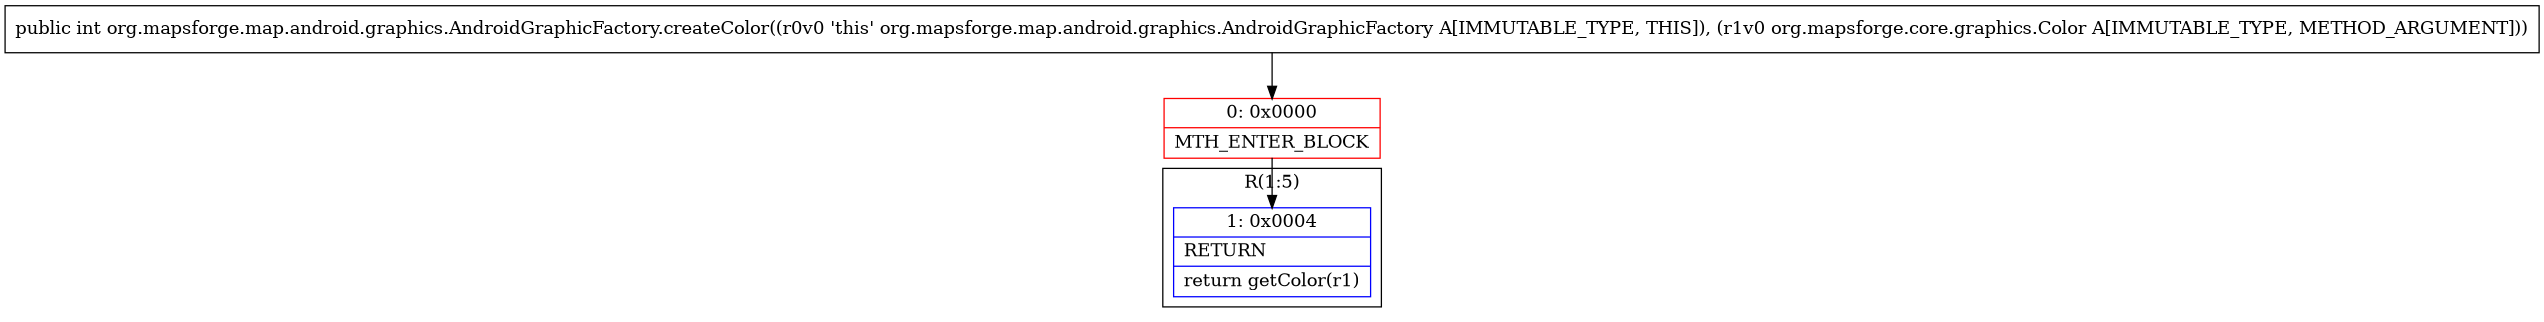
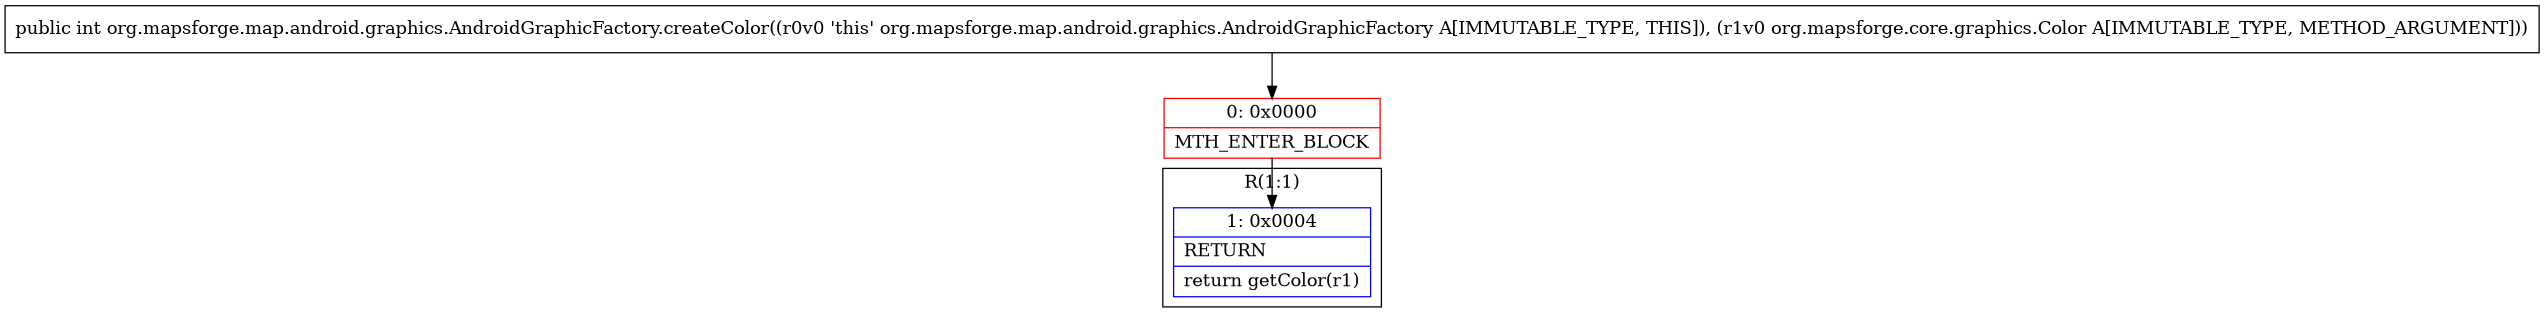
cluster "R(1:5)": label "R(1:5)" -> "R(1:1)"
